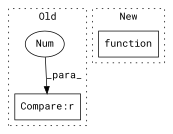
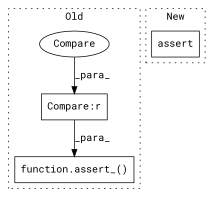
node "Num": label "Num" -> "Compare"
node "function": label "function" -> "assert"
node "function.assert_()": added
